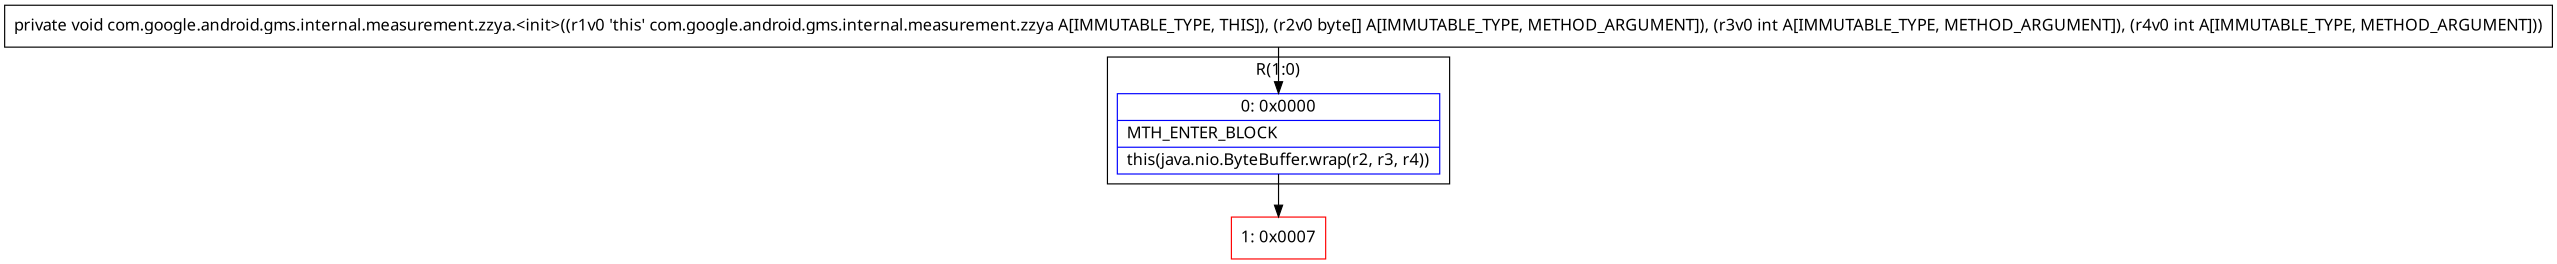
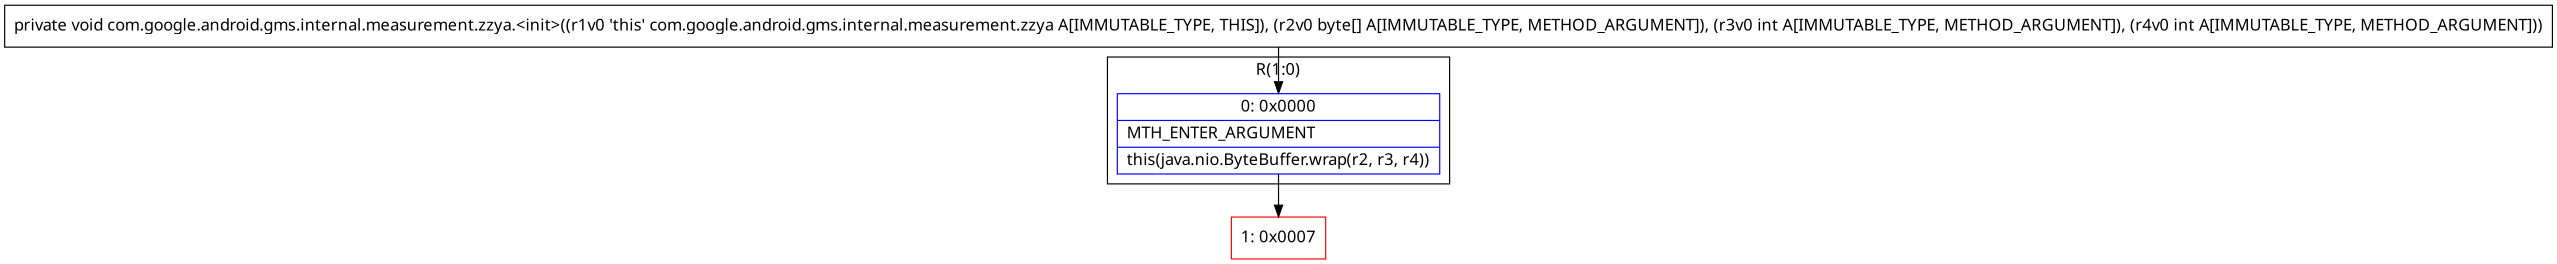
node "0: 0x0000": text "MTH_ENTER_BLOCK" -> "MTH_ENTER_ARGUMENT"
